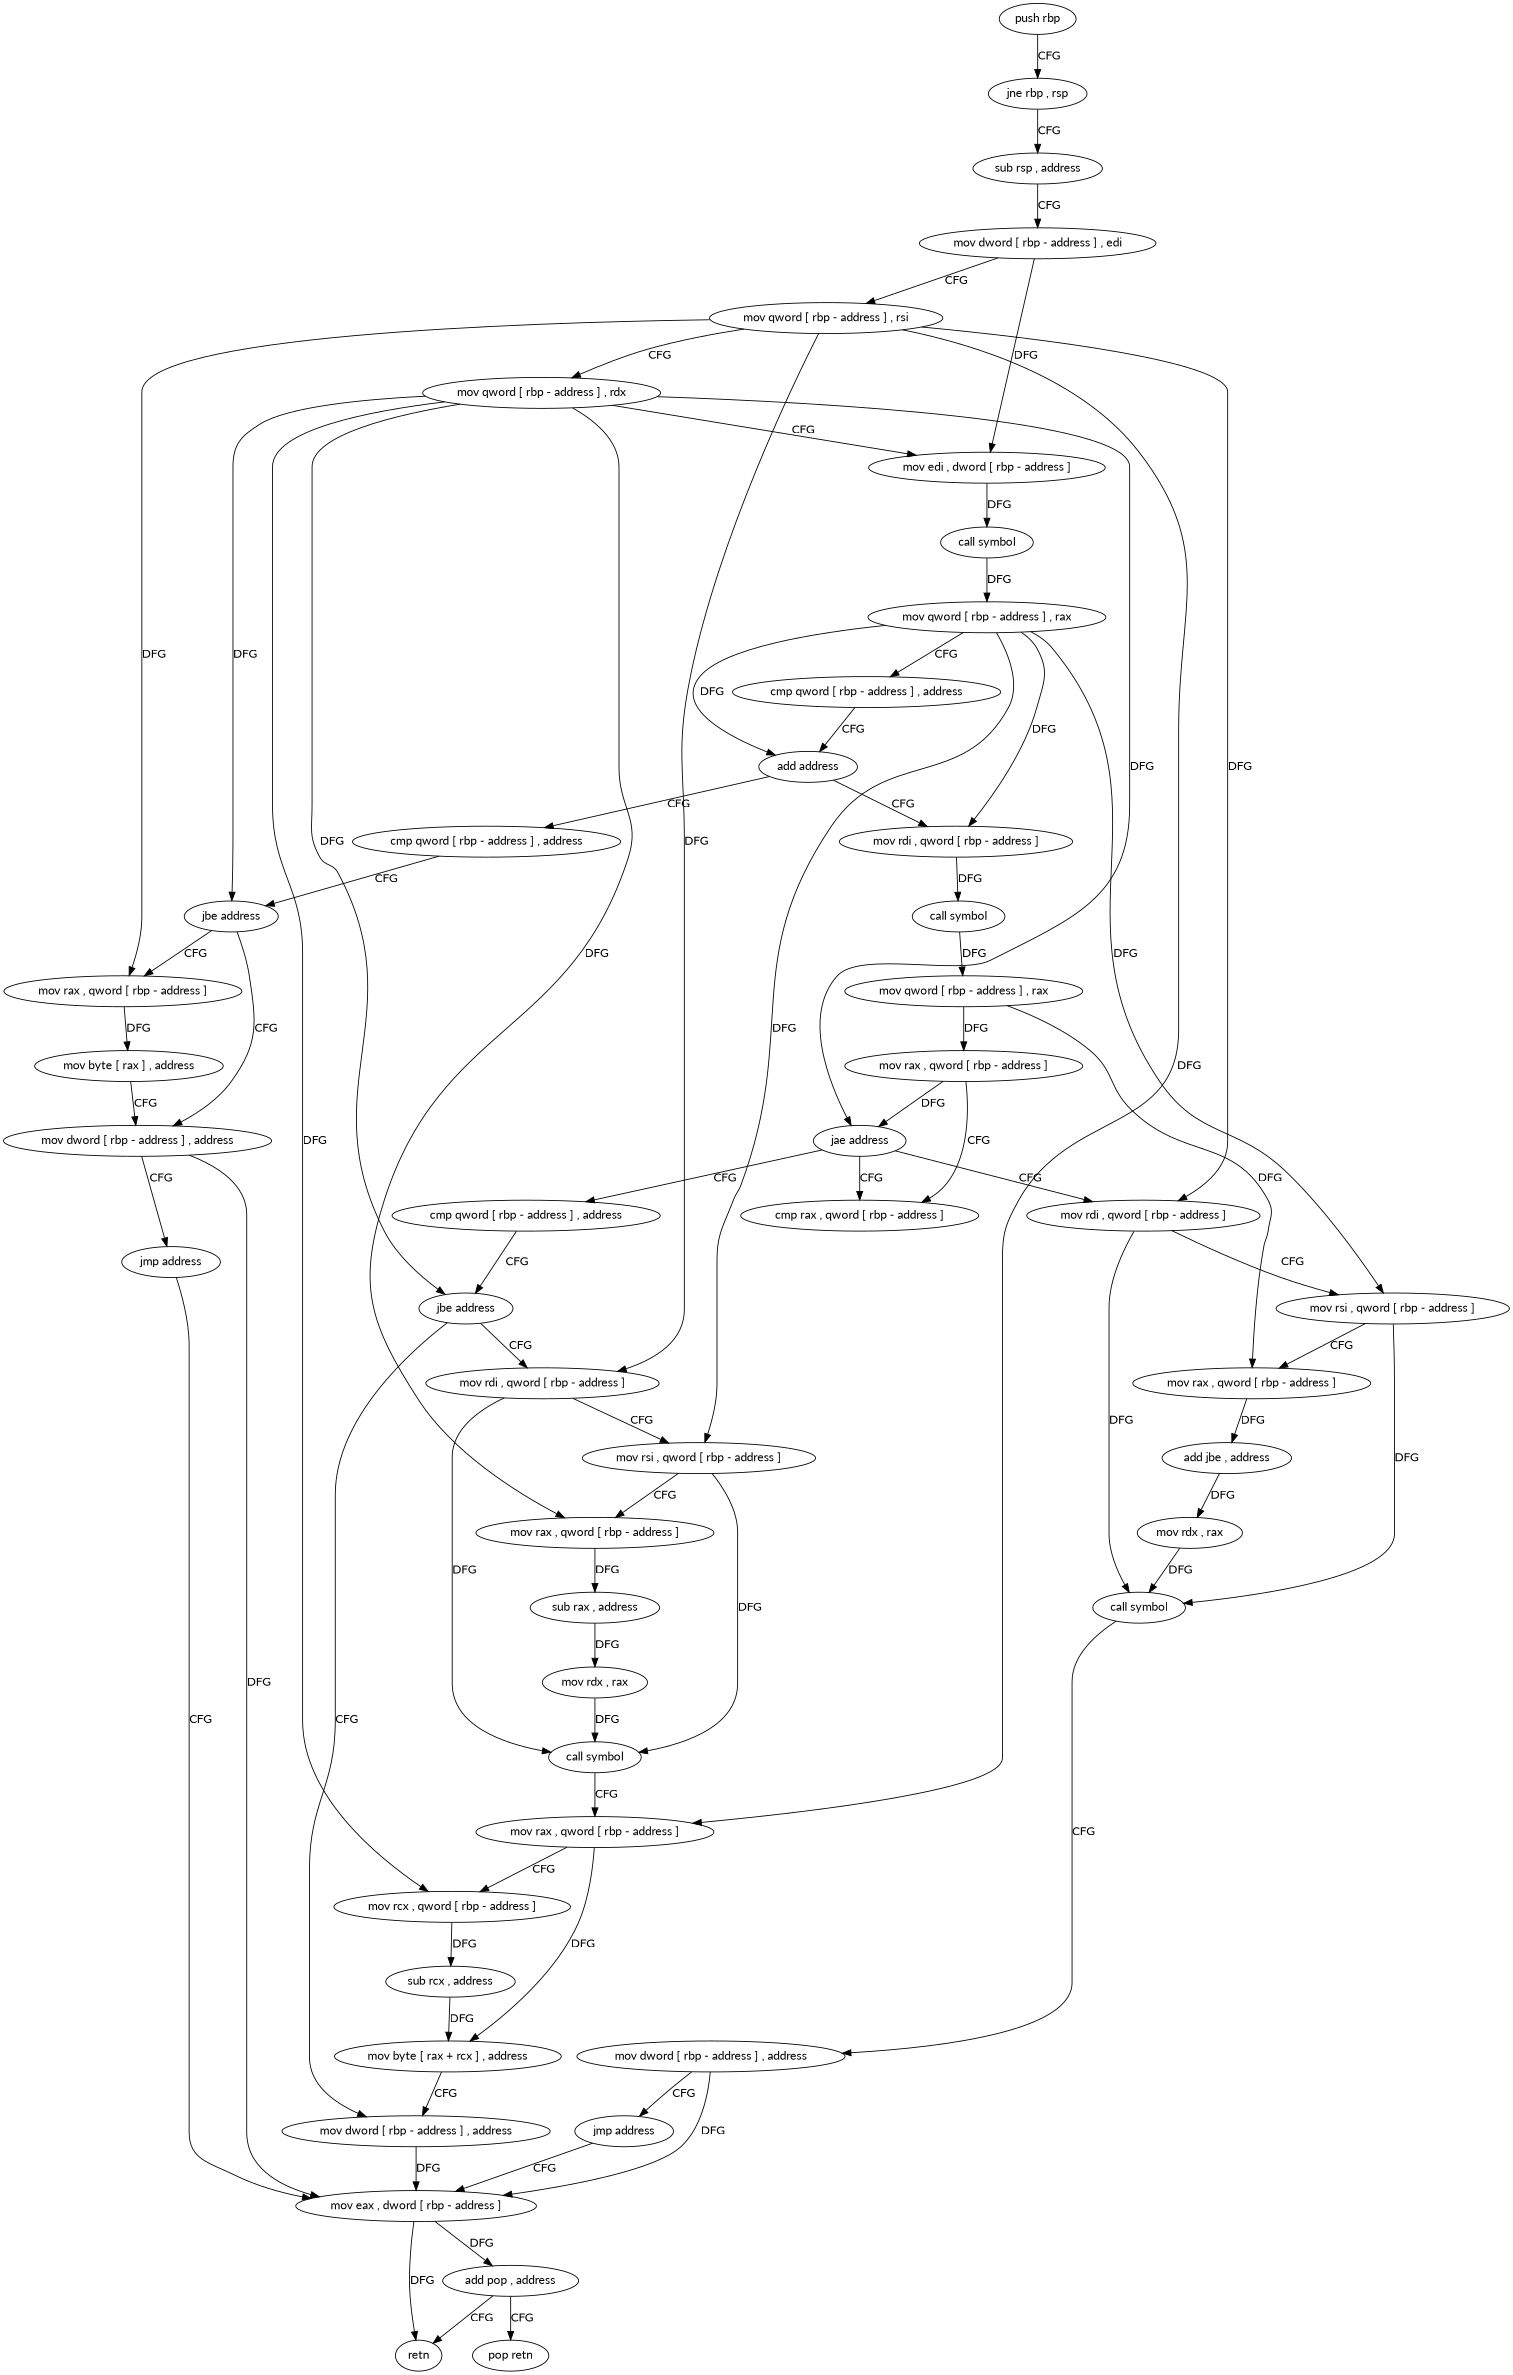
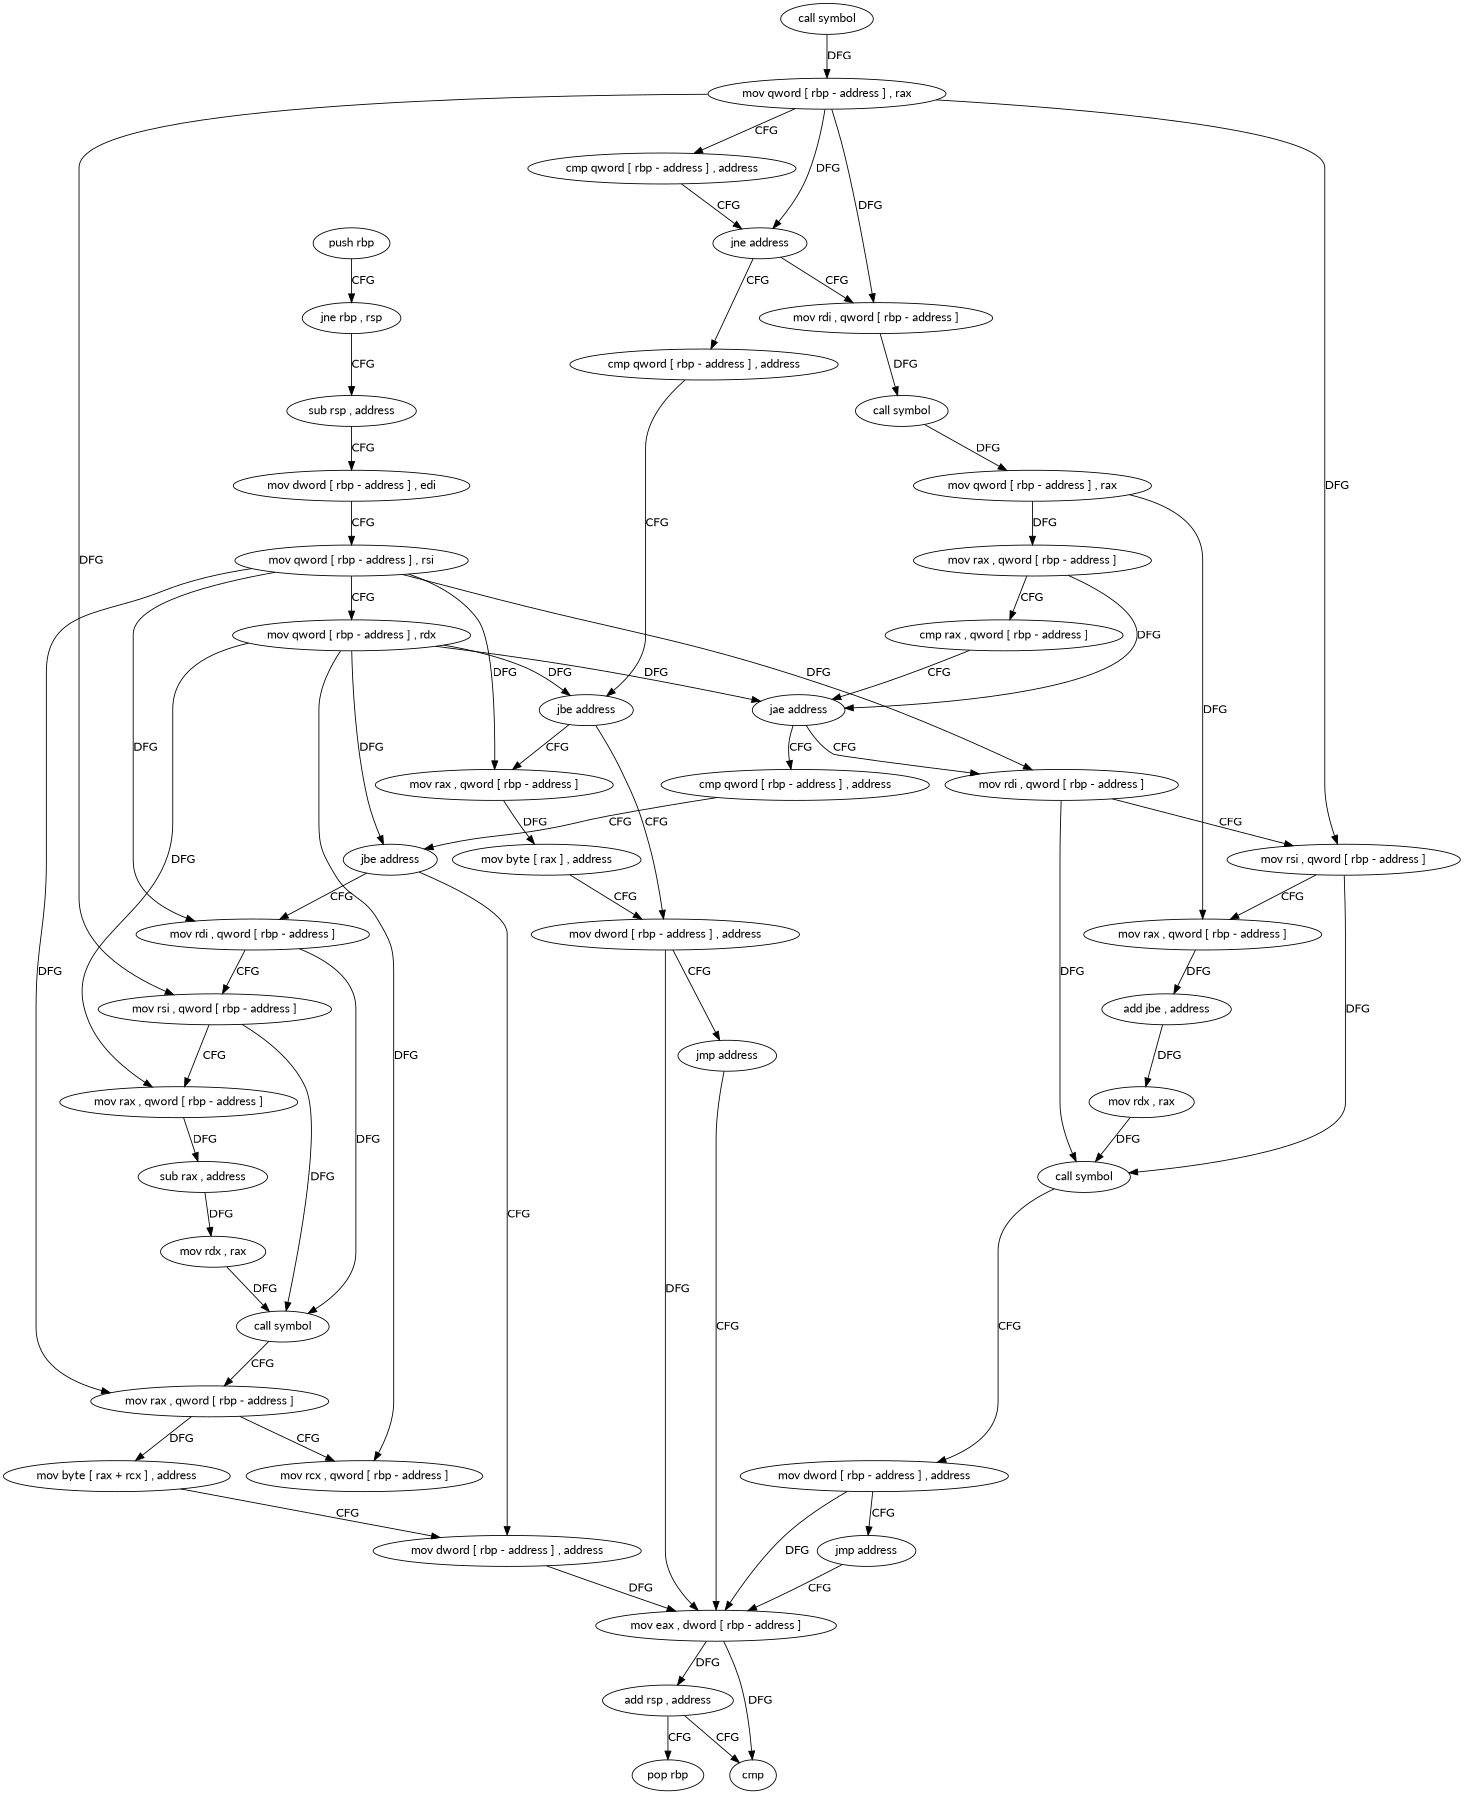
node "mov edi , dword [ rbp - address ]": removed
node "add address": label "add address" -> "jne address"
edge "jae address" -> "cmp rax , qword [ rbp - address ]": reversed
node "sub rcx , address": removed
node "add pop , address": label "add pop , address" -> "add rsp , address"
node "retn": label "retn" -> "cmp"
node "pop retn": label "pop retn" -> "pop rbp"
